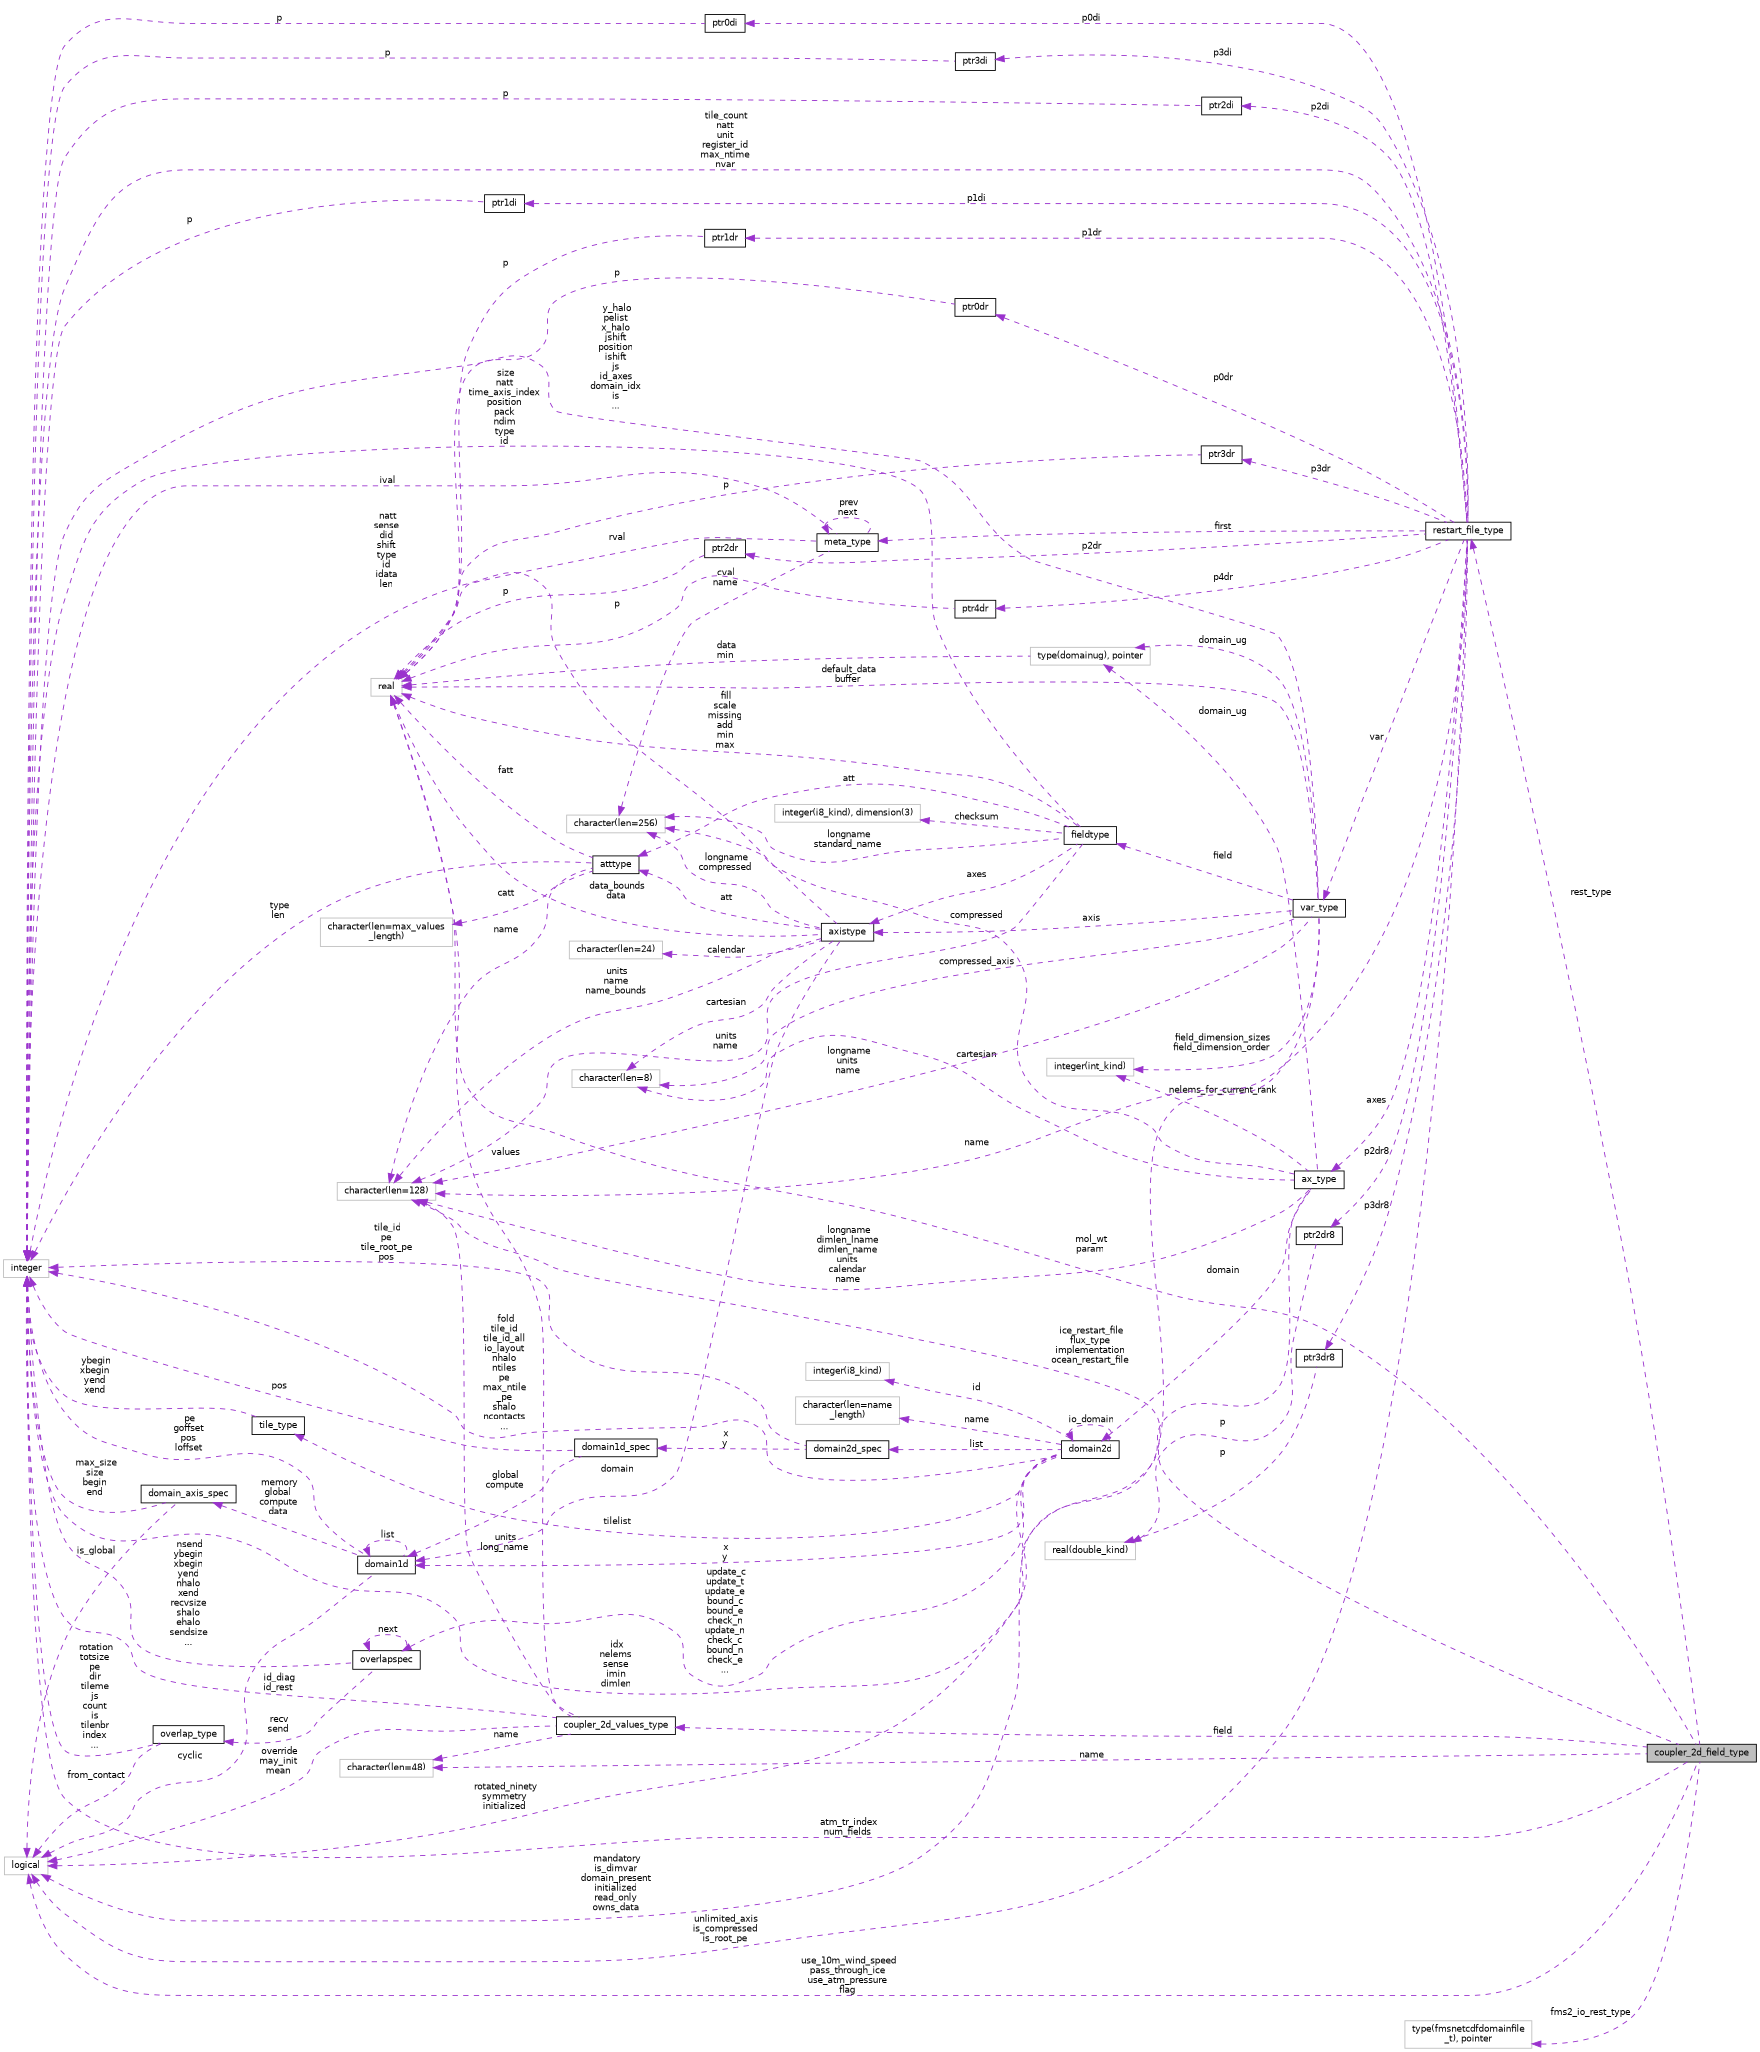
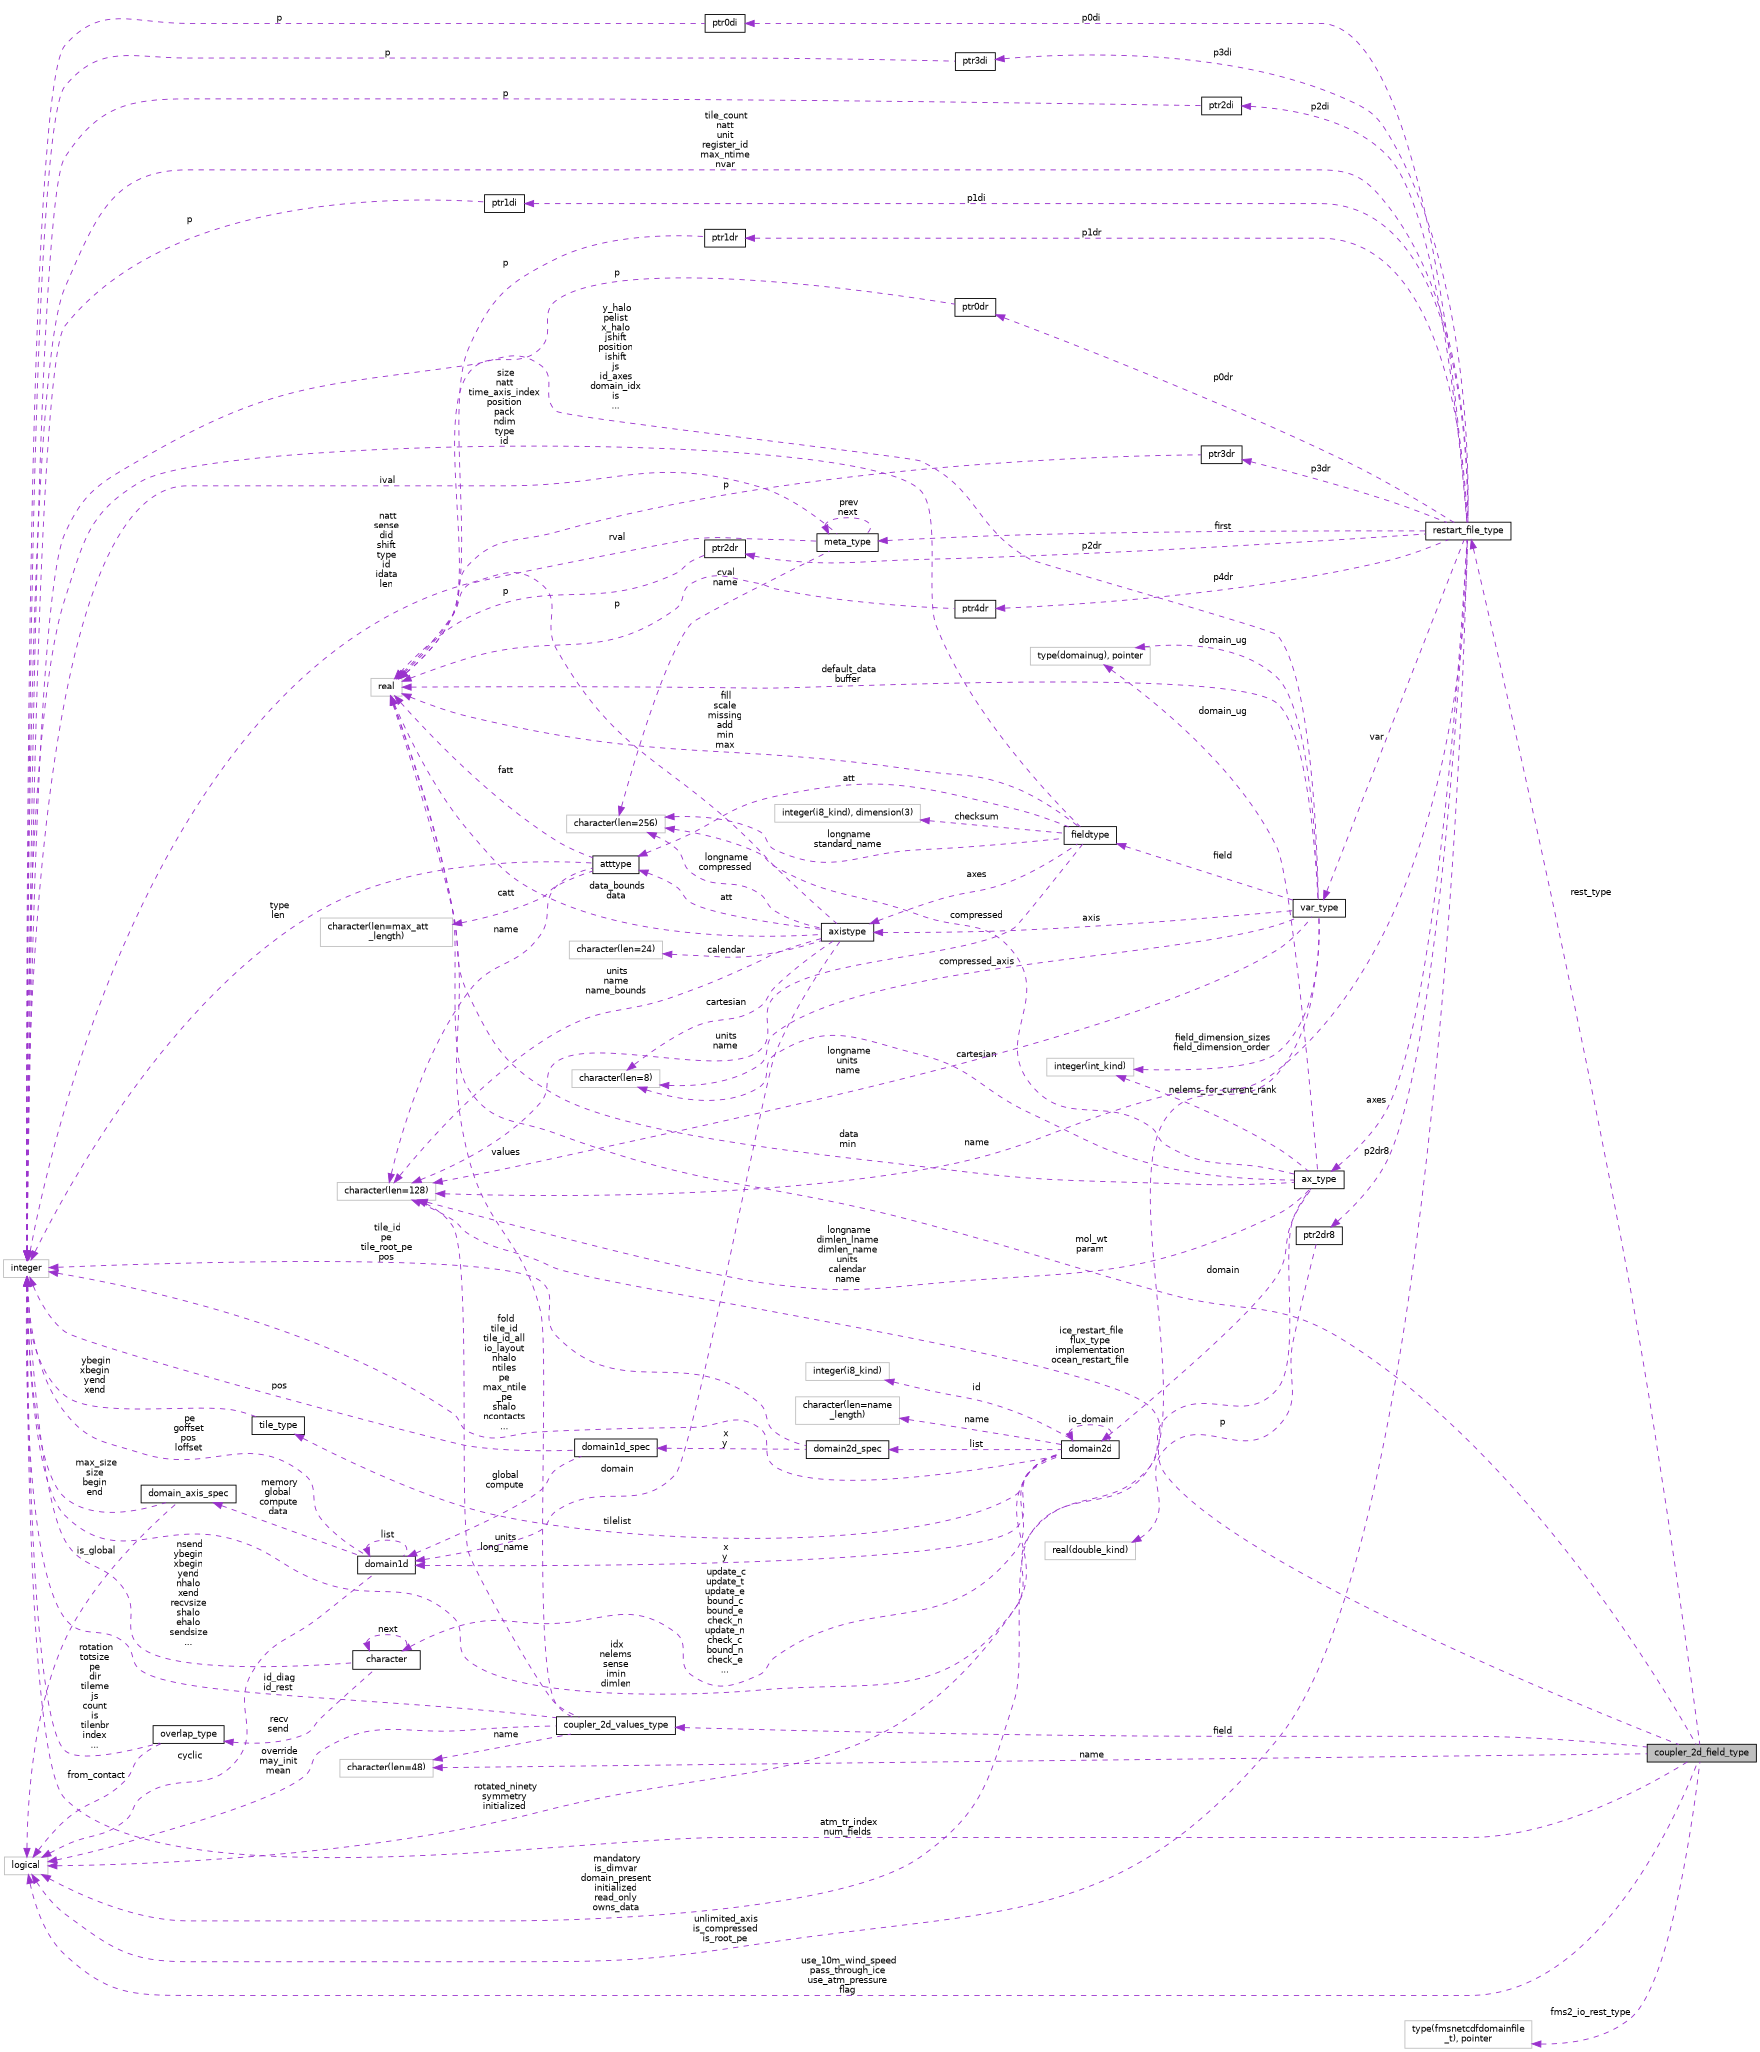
edge "type(domainug), pointer" -> "real": now "ax_type" -> "real"
node "character(len=max_values _length)": label "character(len=max_values _length)" -> "character(len=max_att _length)"
node "ptr3dr8": removed
node "overlapspec": label "overlapspec" -> "character"
